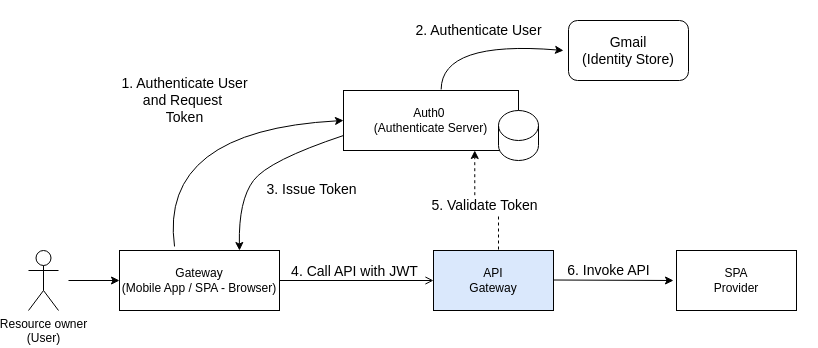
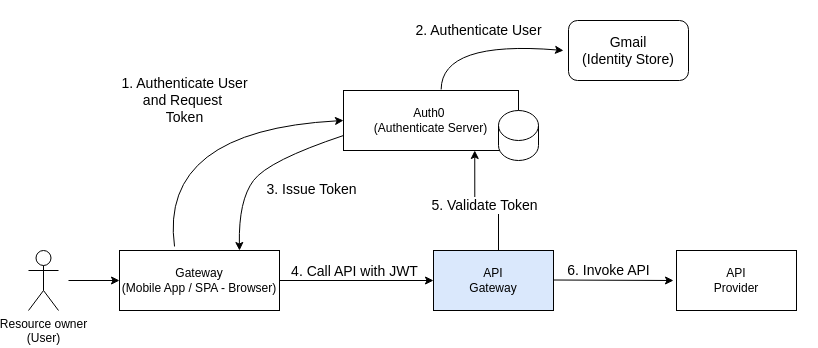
edge "API Gateway" -> "Auth0 (Authenticate Server)": style dashed -> solid
edge "Gateway (Mobile App / SPA - Browser)" -> "API Gateway": arrowhead open -> classic
node "SPA Provider": label "SPA Provider" -> "API Provider"
